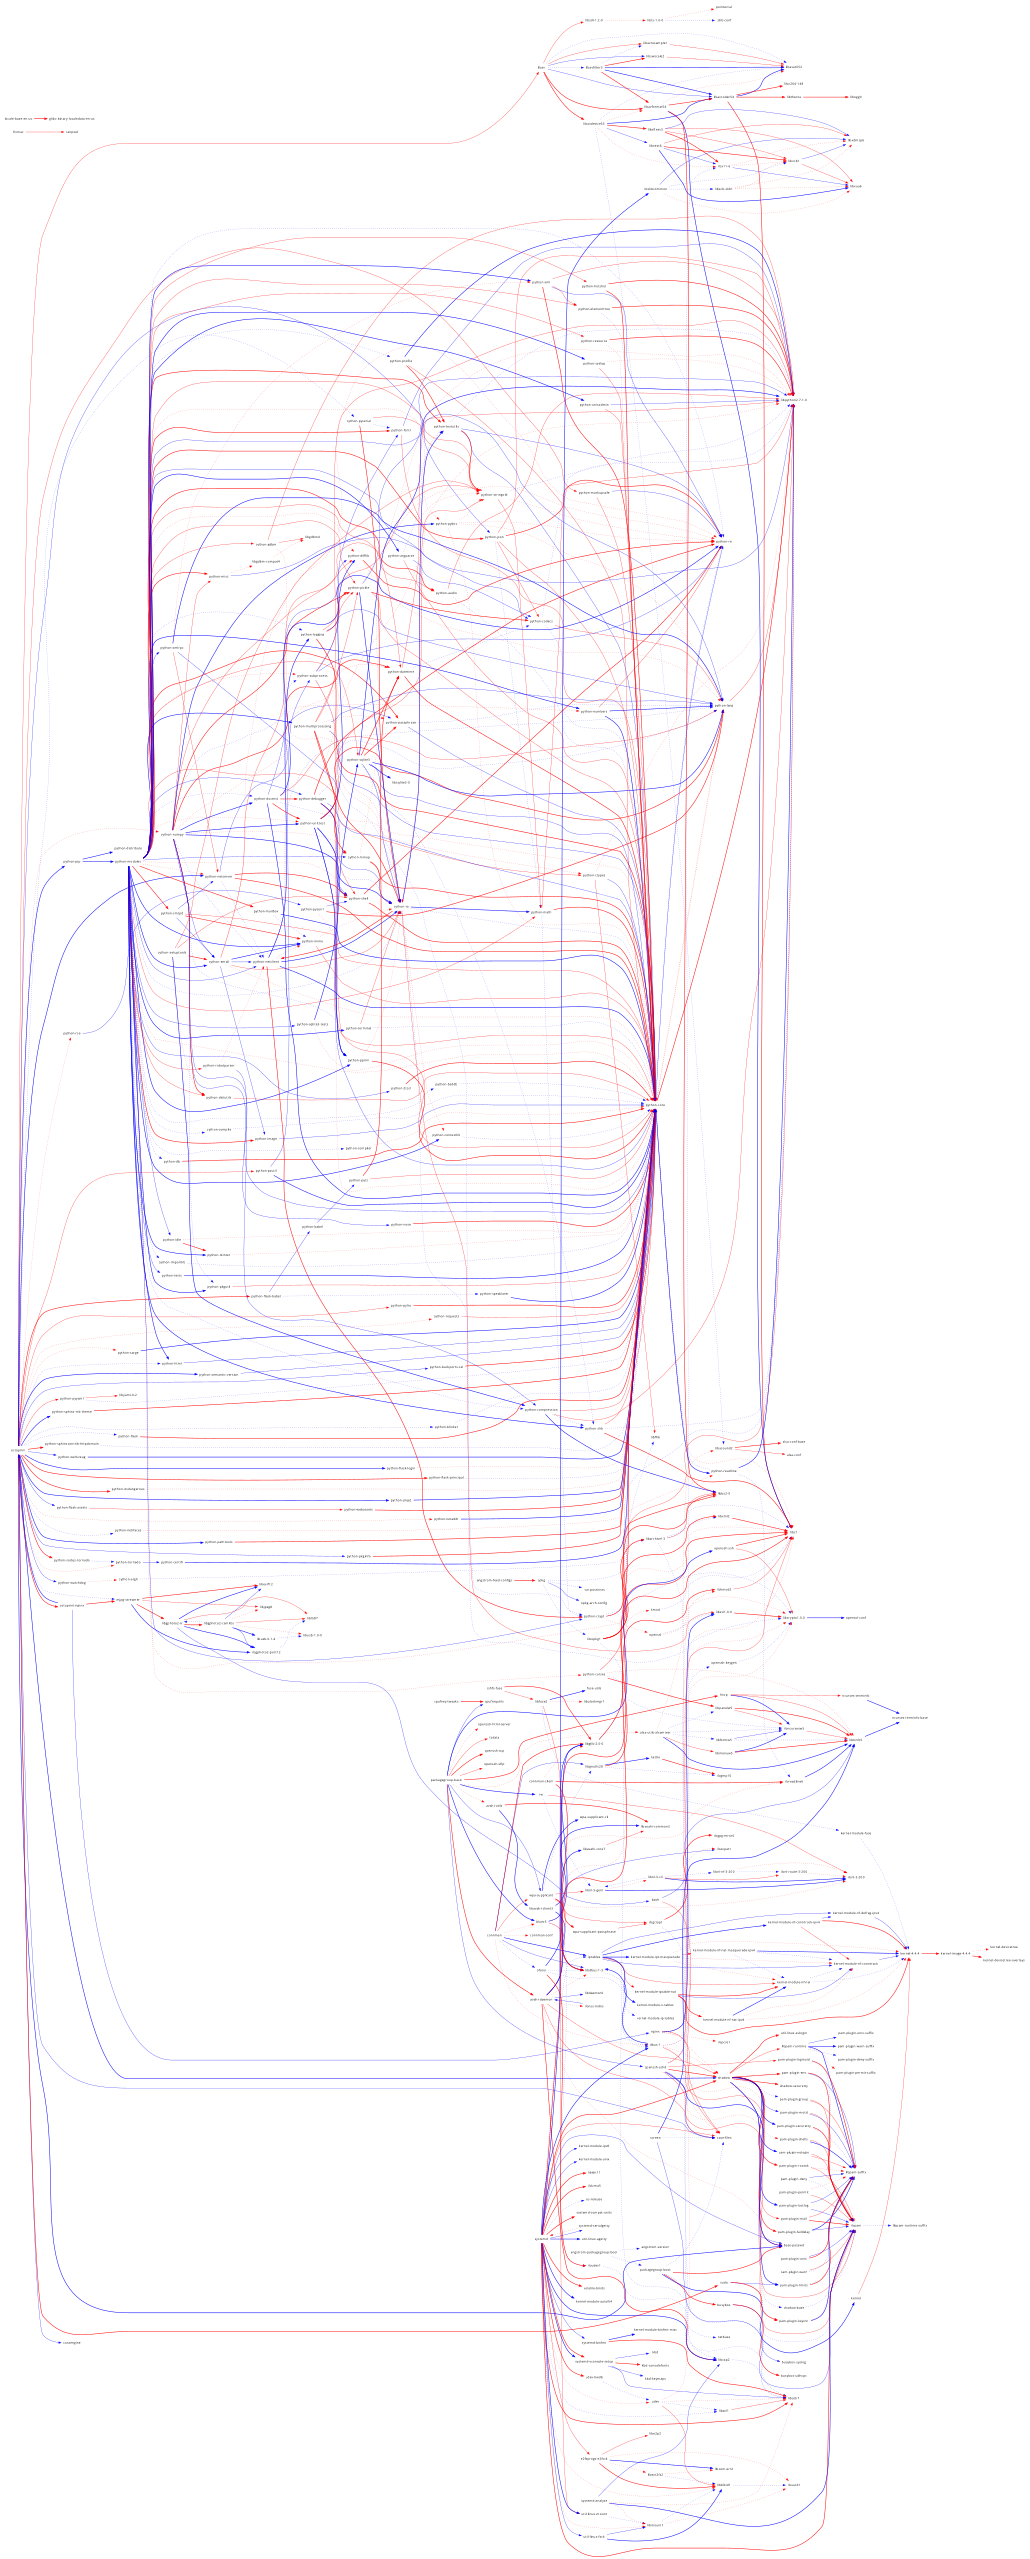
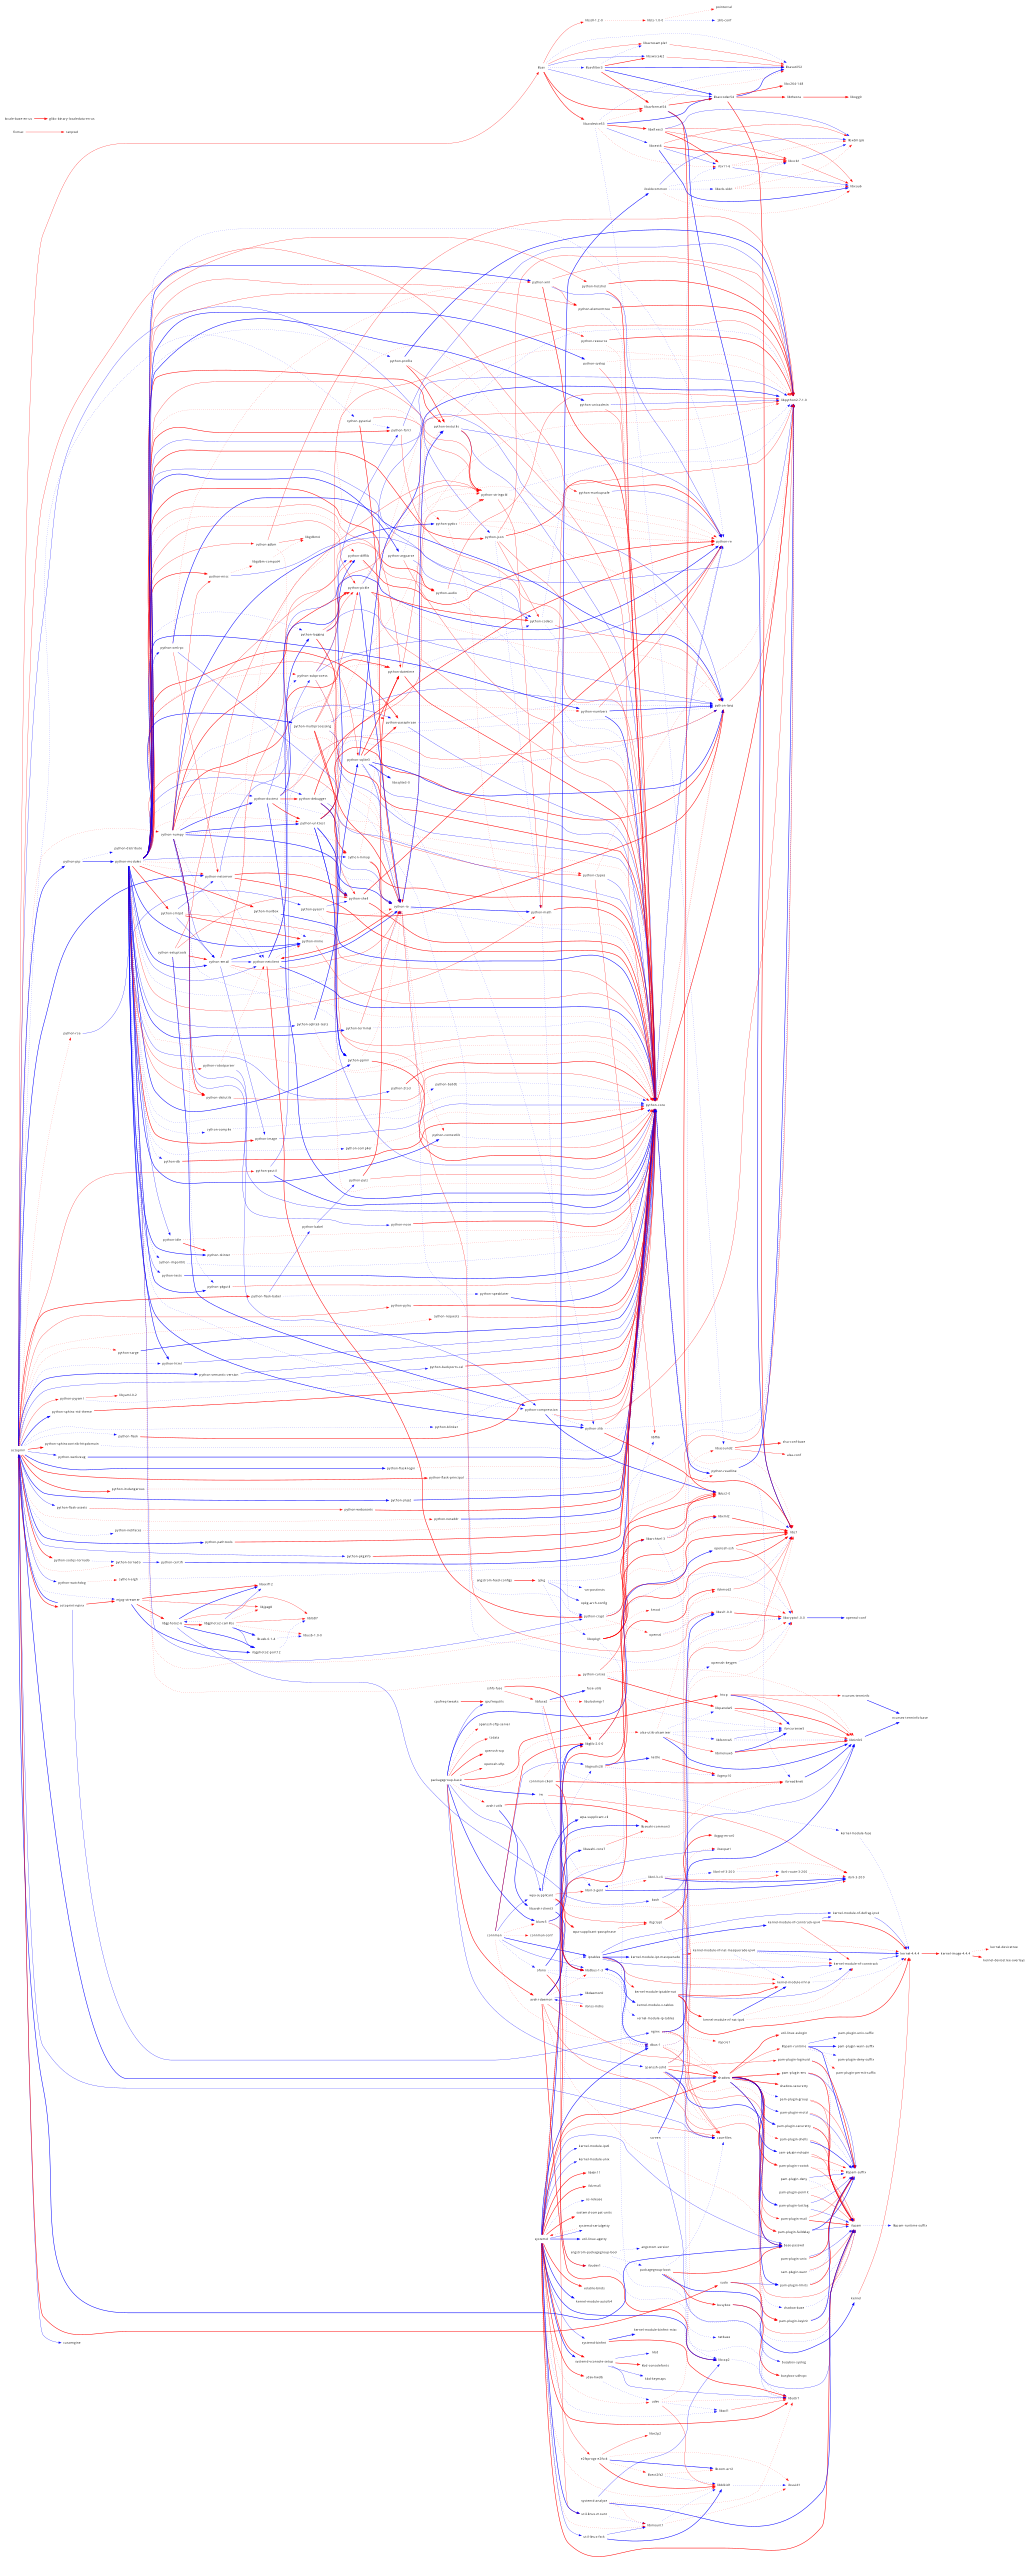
edge "python-pip" -> "python-distribute": style bold -> dotted
node "openssh-html-server": label "openssh-html-server" -> "openssh-sftp-server"
edge "connman" -> "wpa-supplicant": color red -> blue
